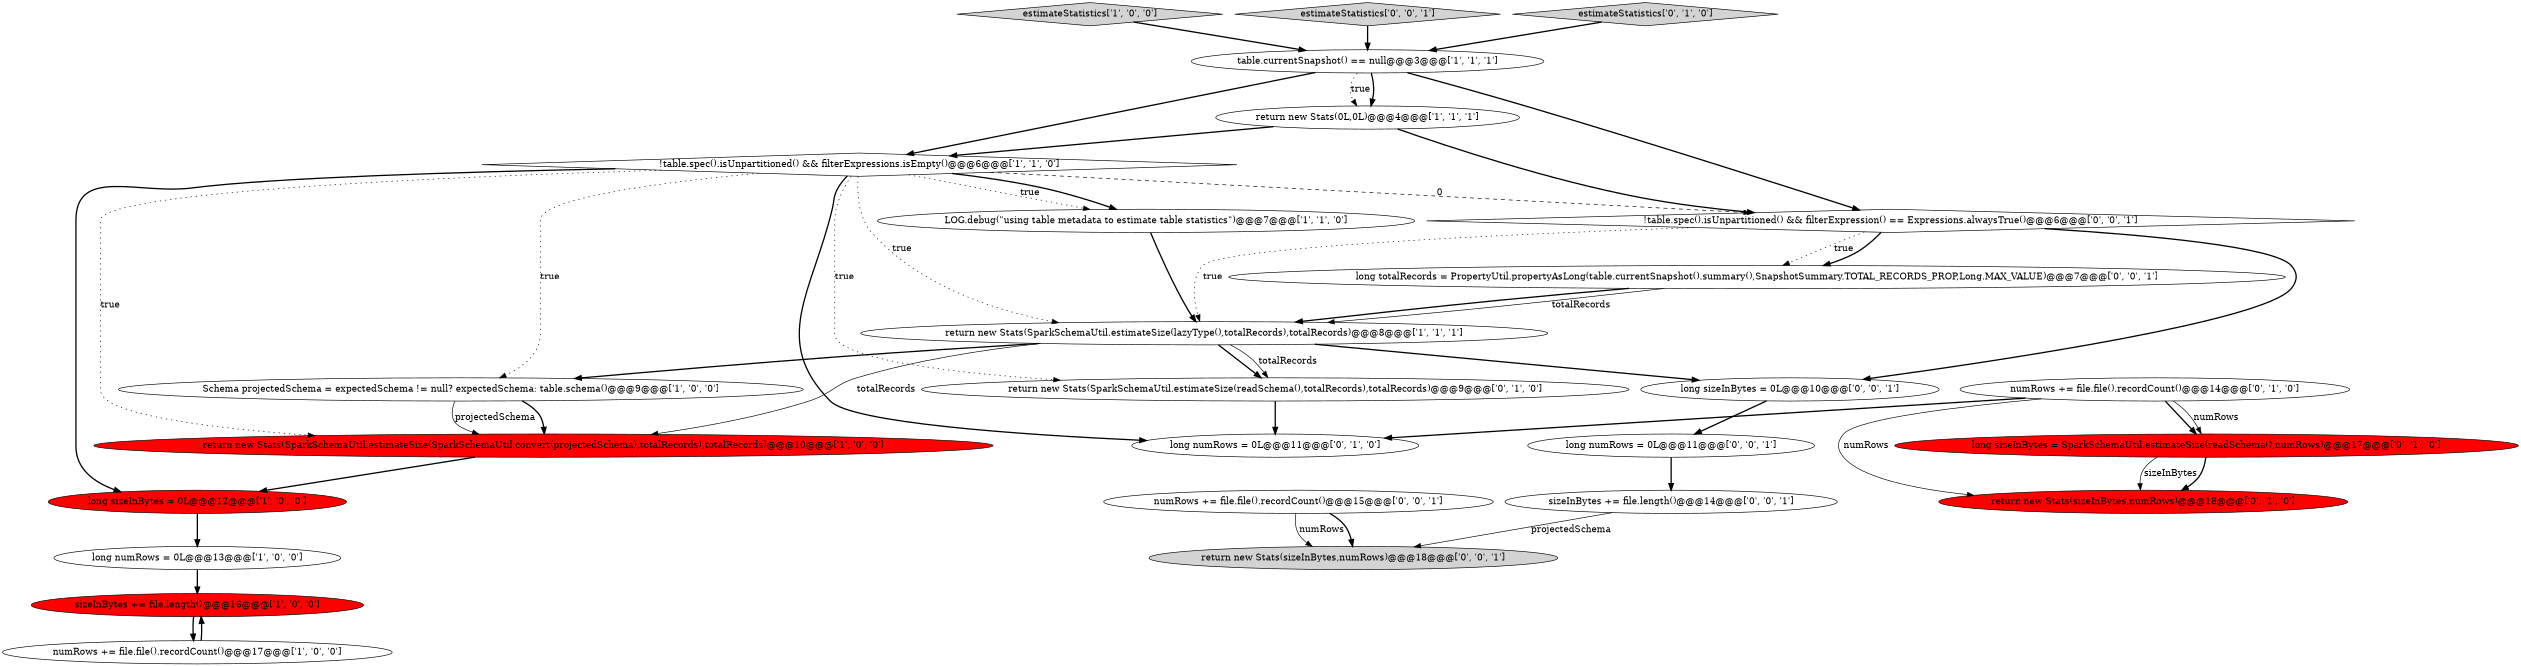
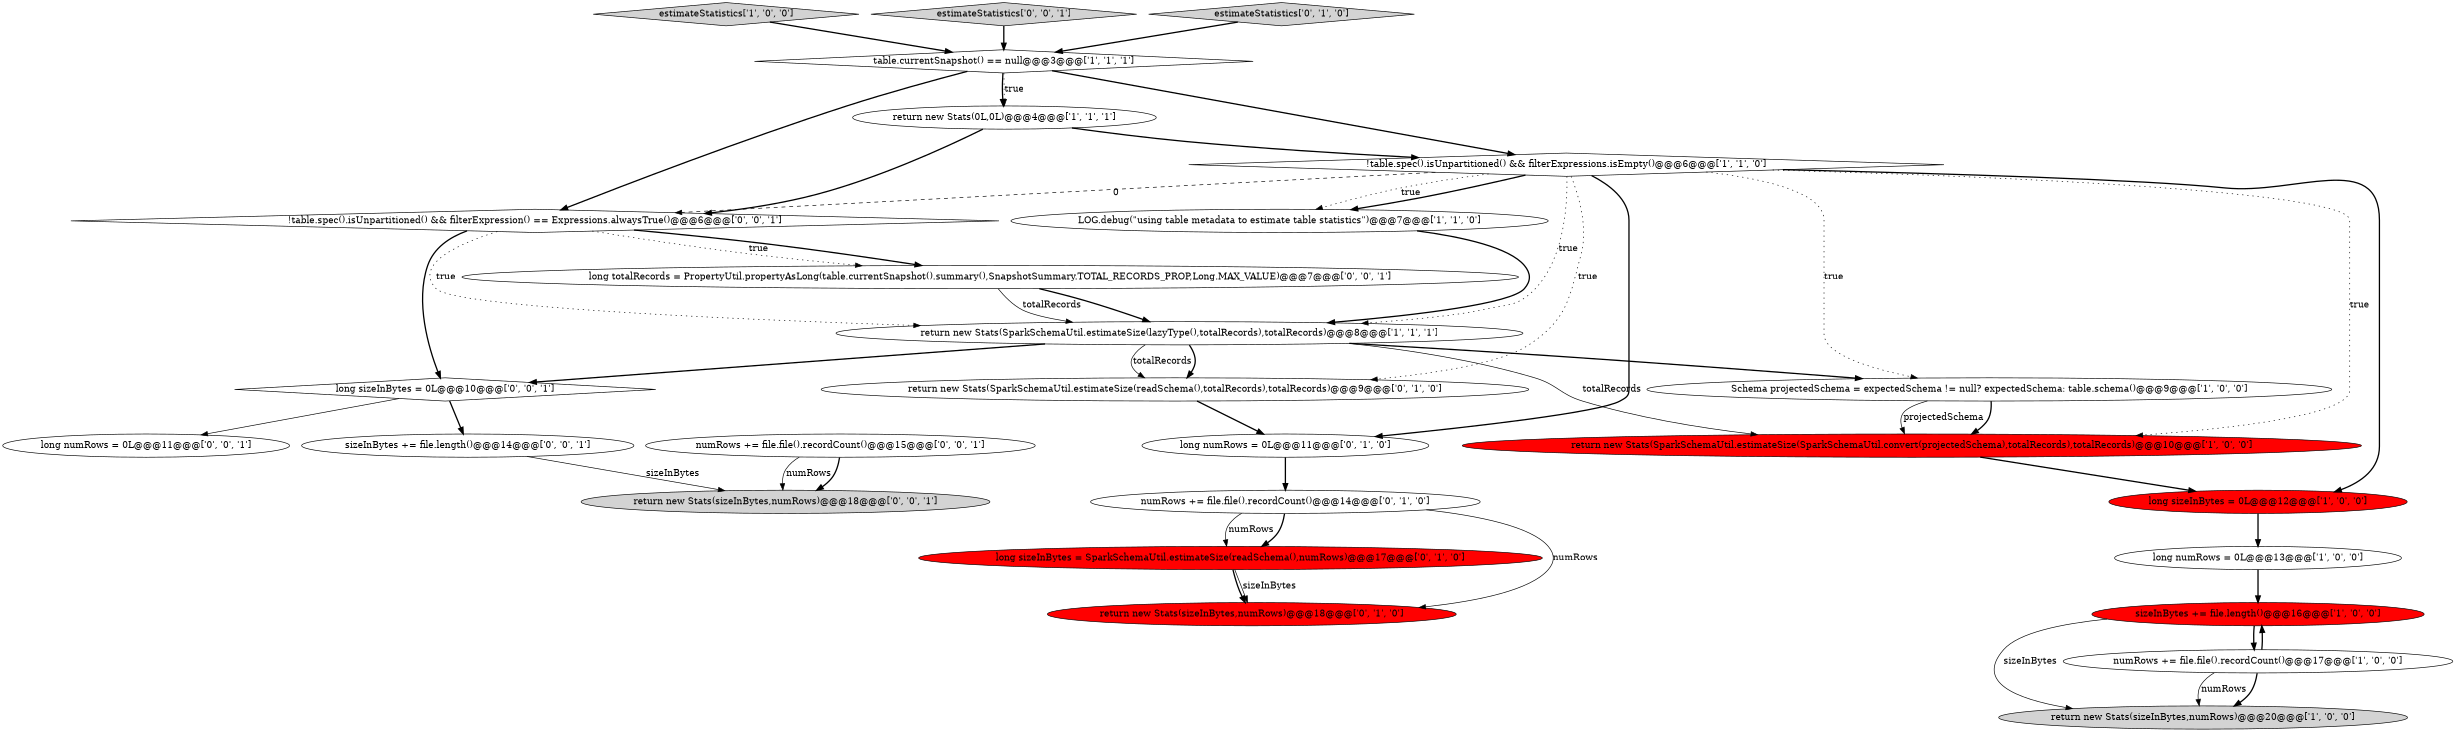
node "table.currentSnapshot() == null@@@3@@@['1', '1', '1']": shape ellipse -> diamond
node "long sizeInBytes = 0L@@@10@@@['0', '0', '1']": shape ellipse -> diamond
edge "long sizeInBytes = 0L@@@10@@@['0', '0', '1']" -> "long numRows = 0L@@@11@@@['0', '0', '1']": style bold -> solid
edge "numRows += file.file().recordCount()@@@14@@@['0', '1', '0']" -> "long numRows = 0L@@@11@@@['0', '1', '0']": reversed
edge "long numRows = 0L@@@11@@@['0', '0', '1']" -> "sizeInBytes += file.length()@@@14@@@['0', '0', '1']": now "long sizeInBytes = 0L@@@10@@@['0', '0', '1']" -> "sizeInBytes += file.length()@@@14@@@['0', '0', '1']"
edge "sizeInBytes += file.length()@@@14@@@['0', '0', '1']" -> "return new Stats(sizeInBytes,numRows)@@@18@@@['0', '0', '1']": label "projectedSchema" -> "sizeInBytes"
node "return new Stats(sizeInBytes,numRows)@@@20@@@['1', '0', '0']": added
